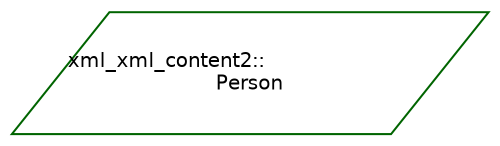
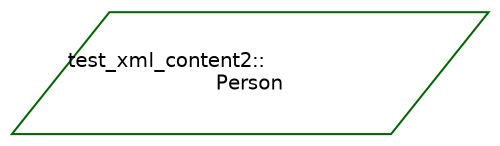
node "xml_xml_content2:: Person": label "xml_xml_content2:: Person" -> "test_xml_content2:: Person"
